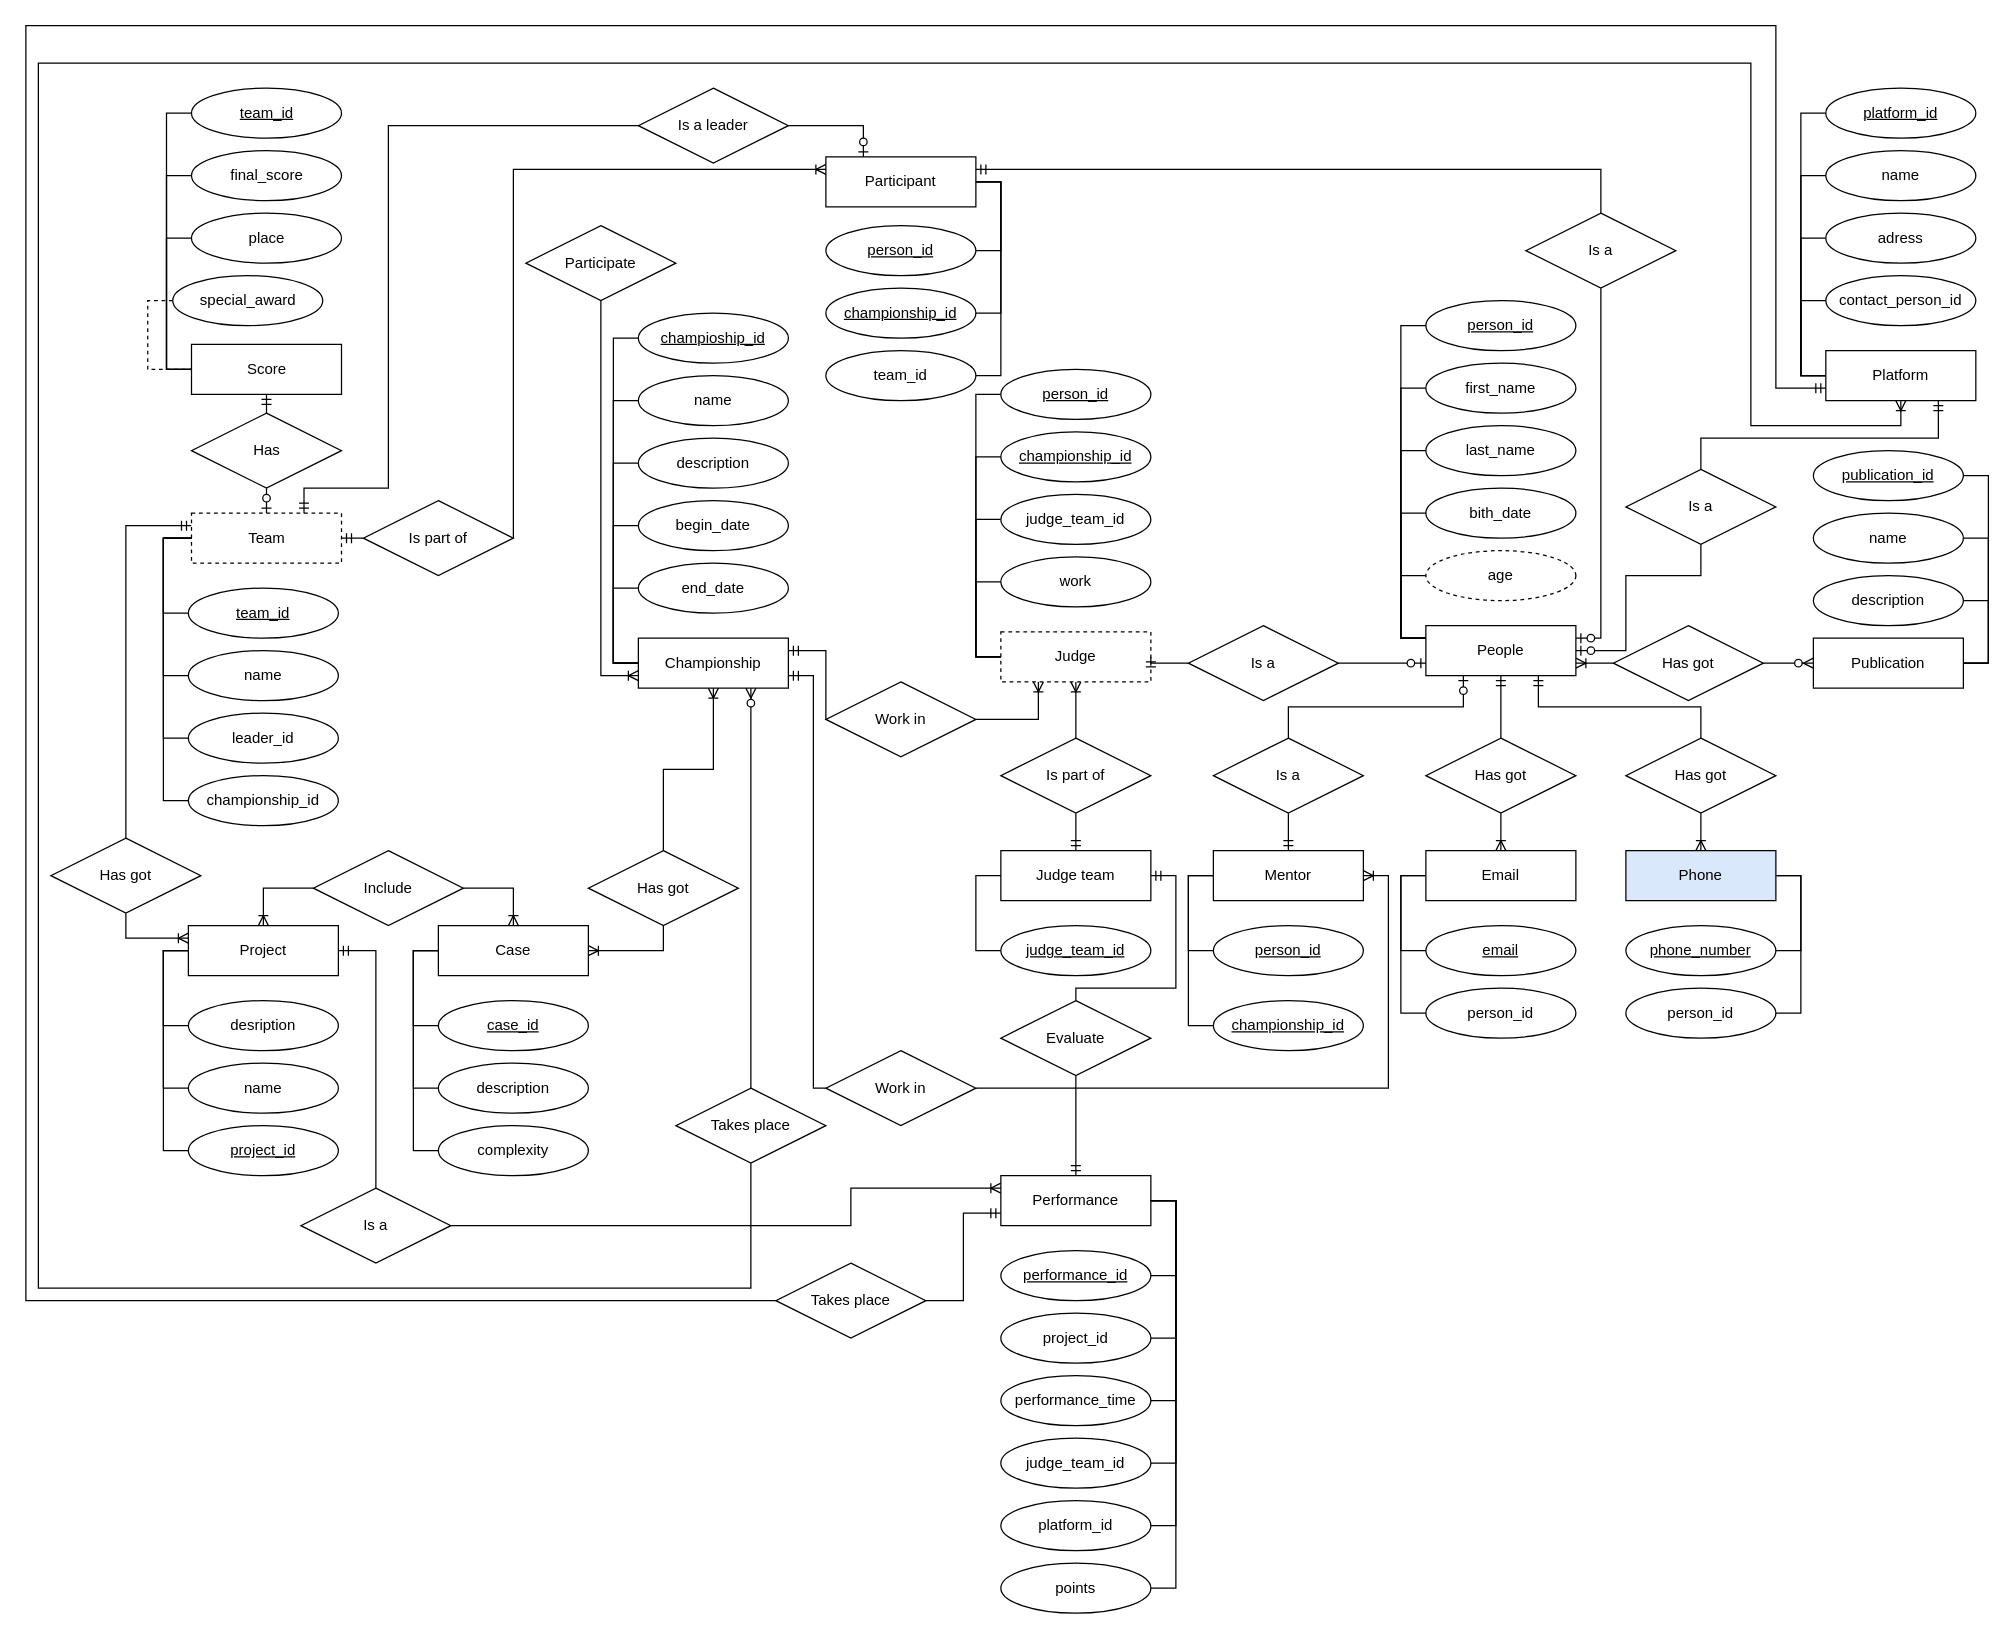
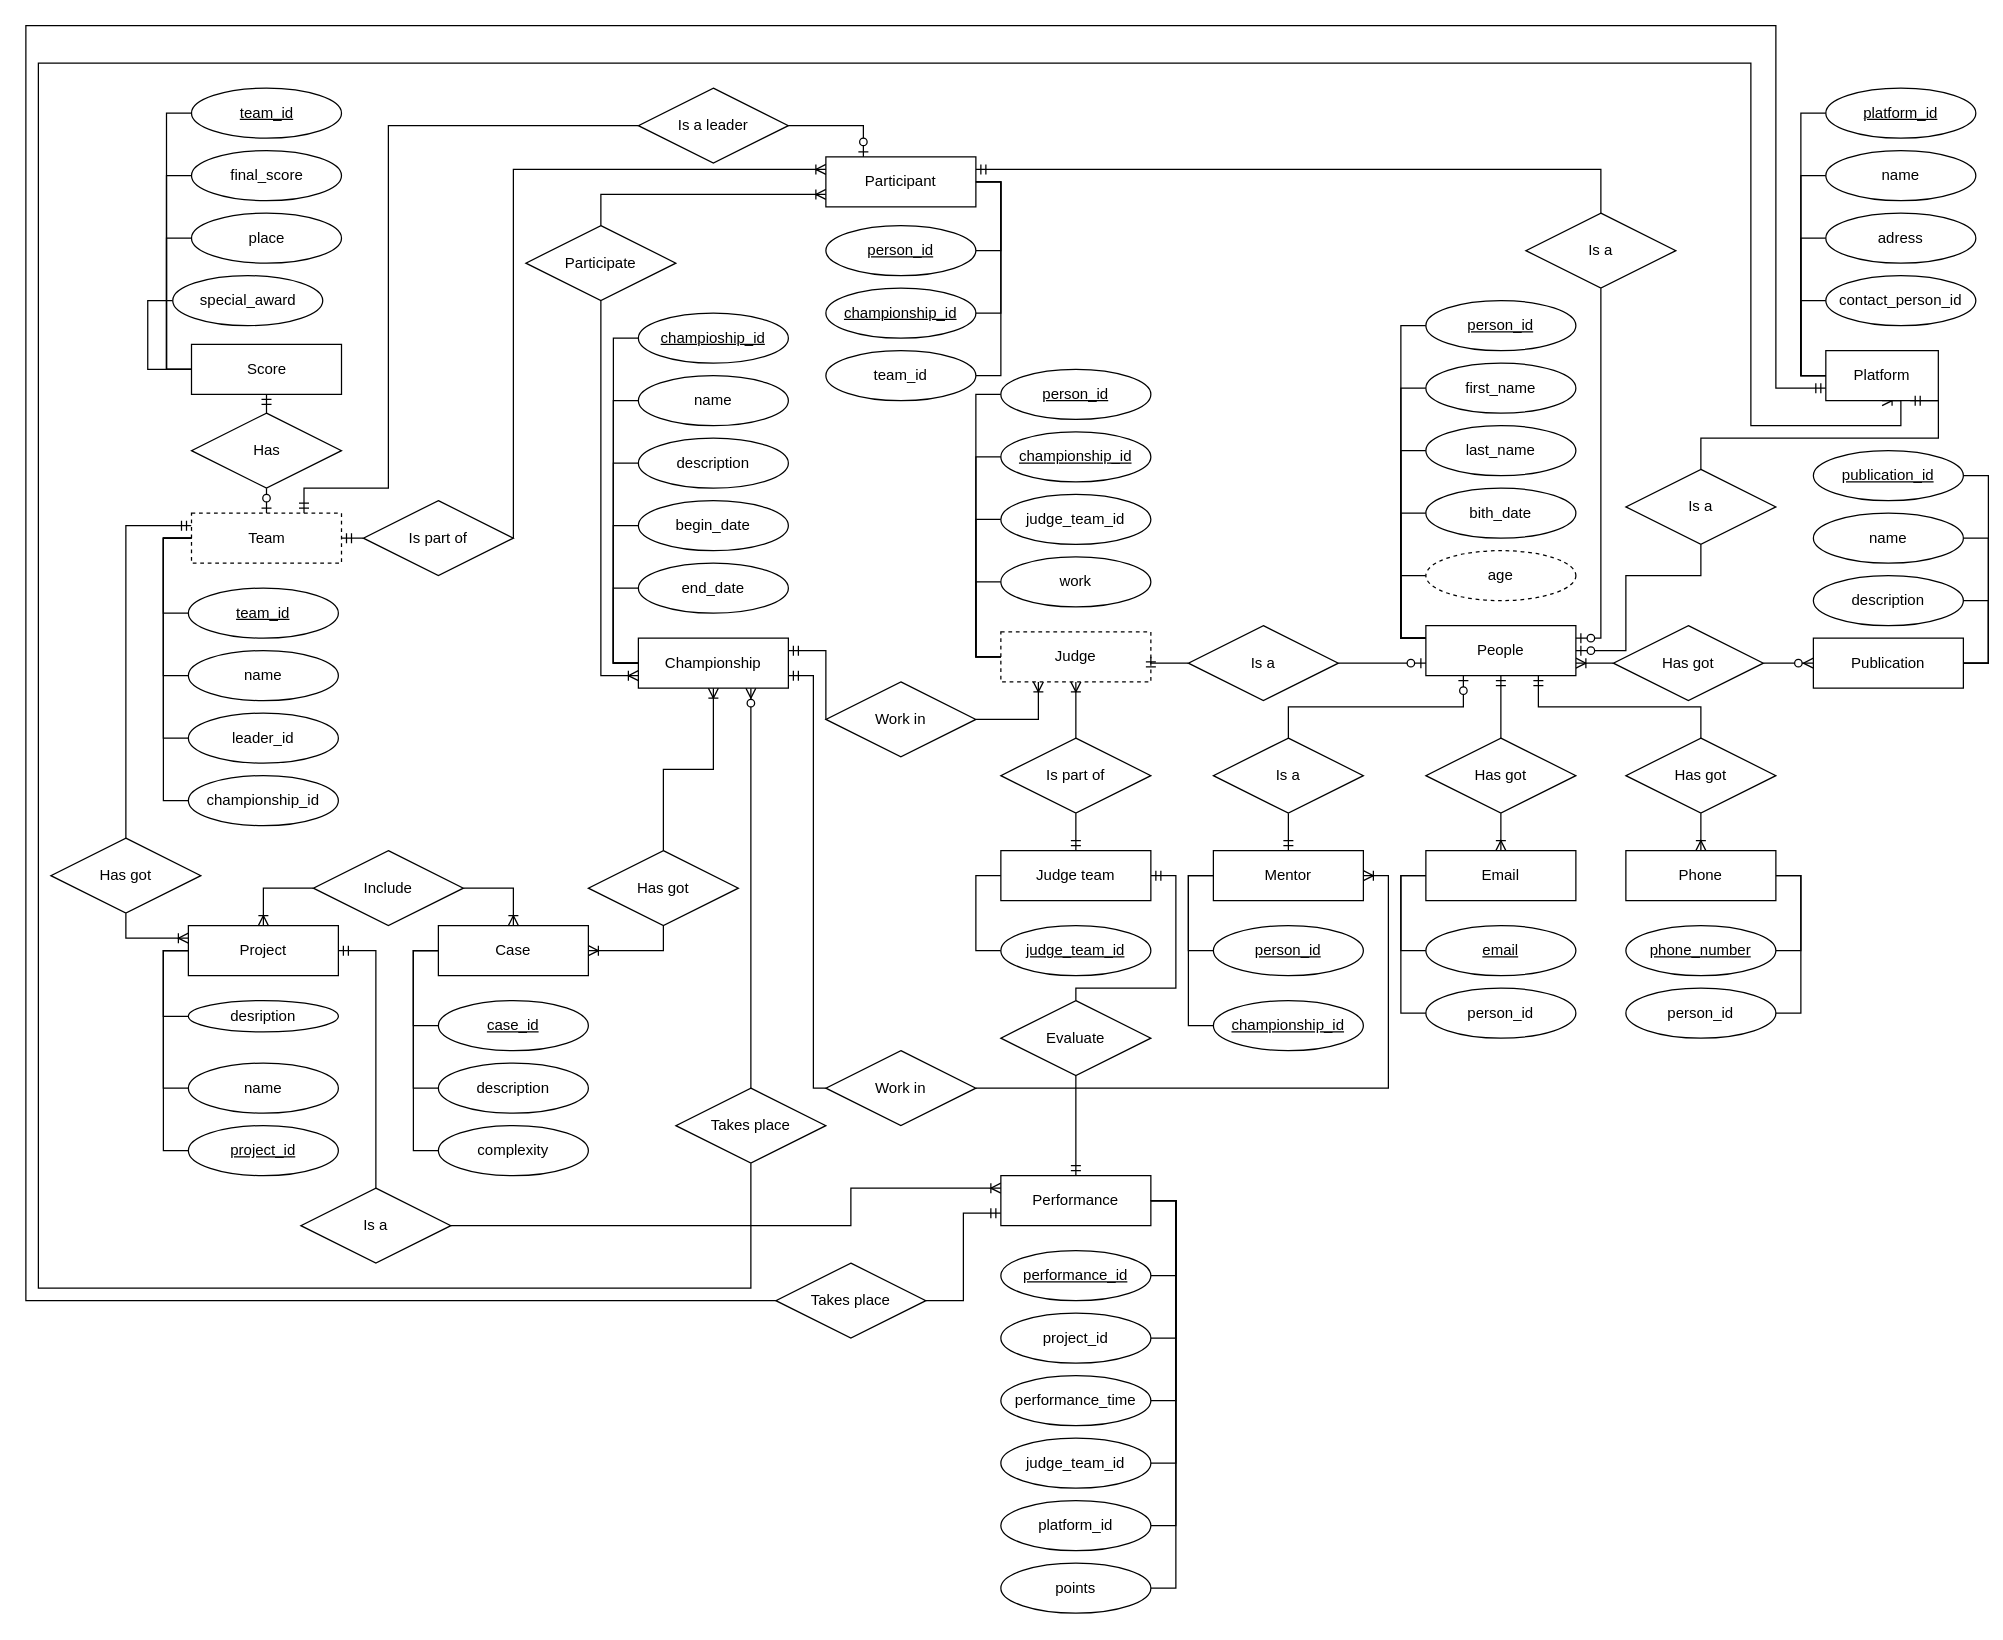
edge "Participate" -> "Participant": added
edge "special_award" -- "Score": style dashed -> solid
node "Platform": size 150x50 -> 113x50
node "Phone": fillcolor #dae8fc -> #ffffff
node "desription": size 150x50 -> 150x31
